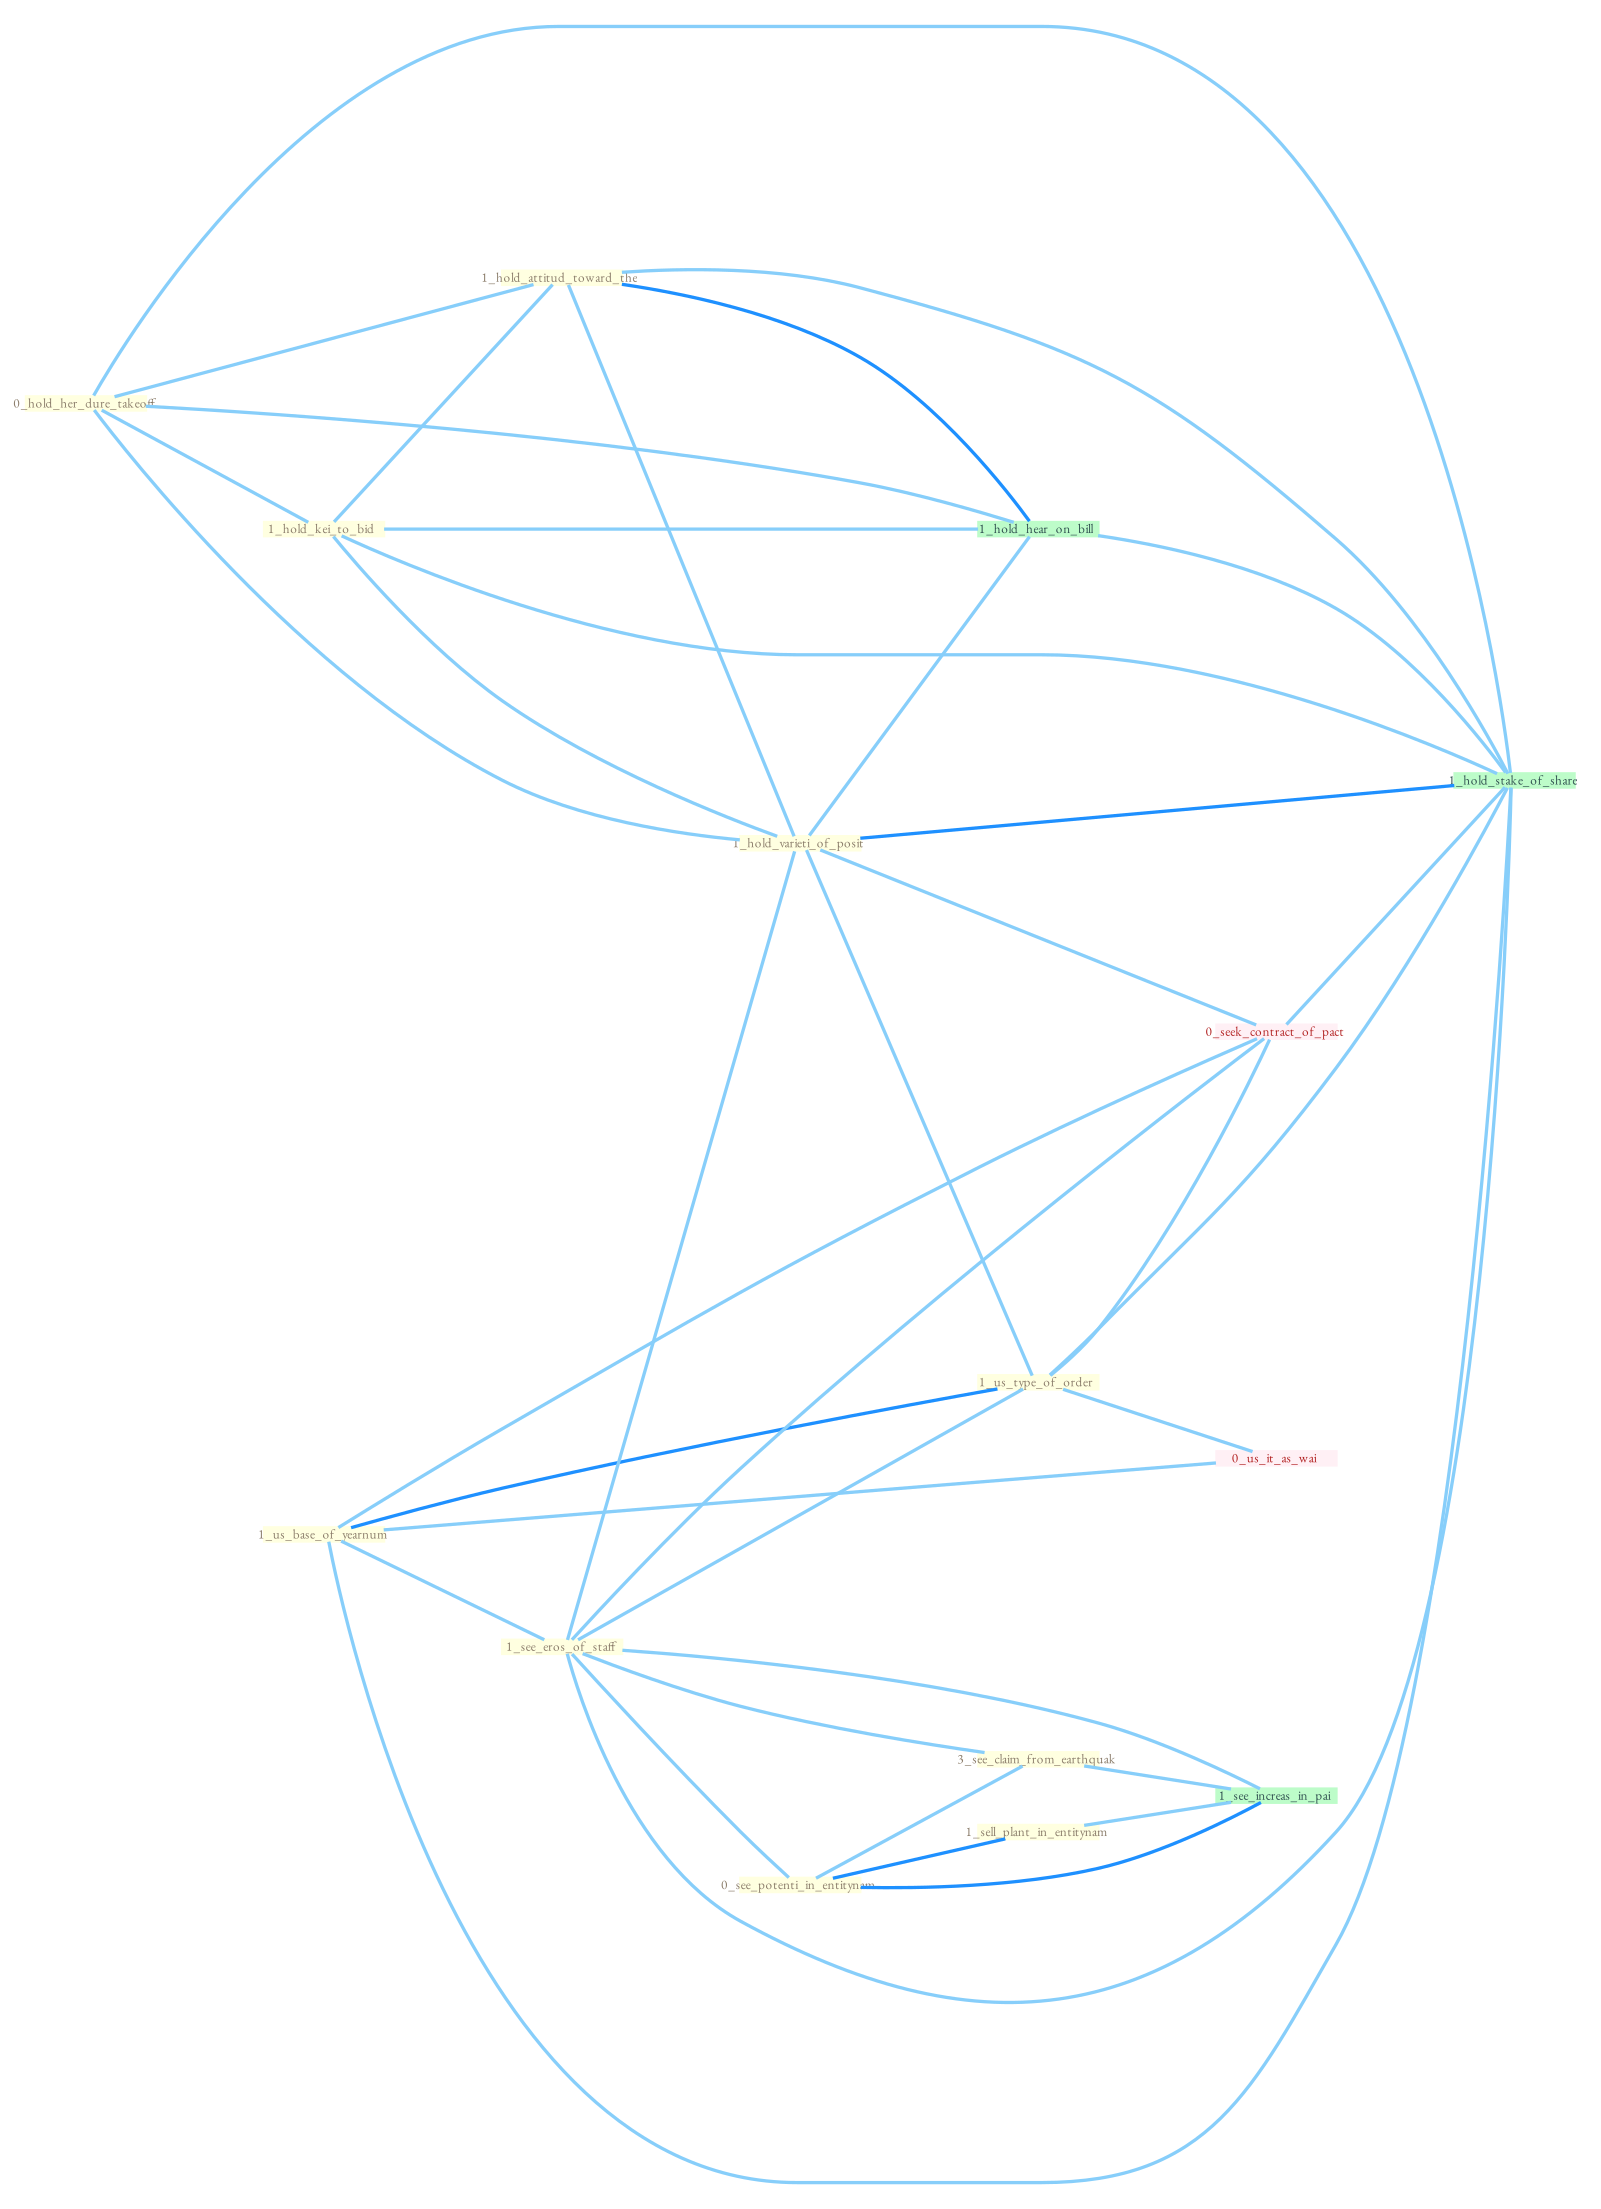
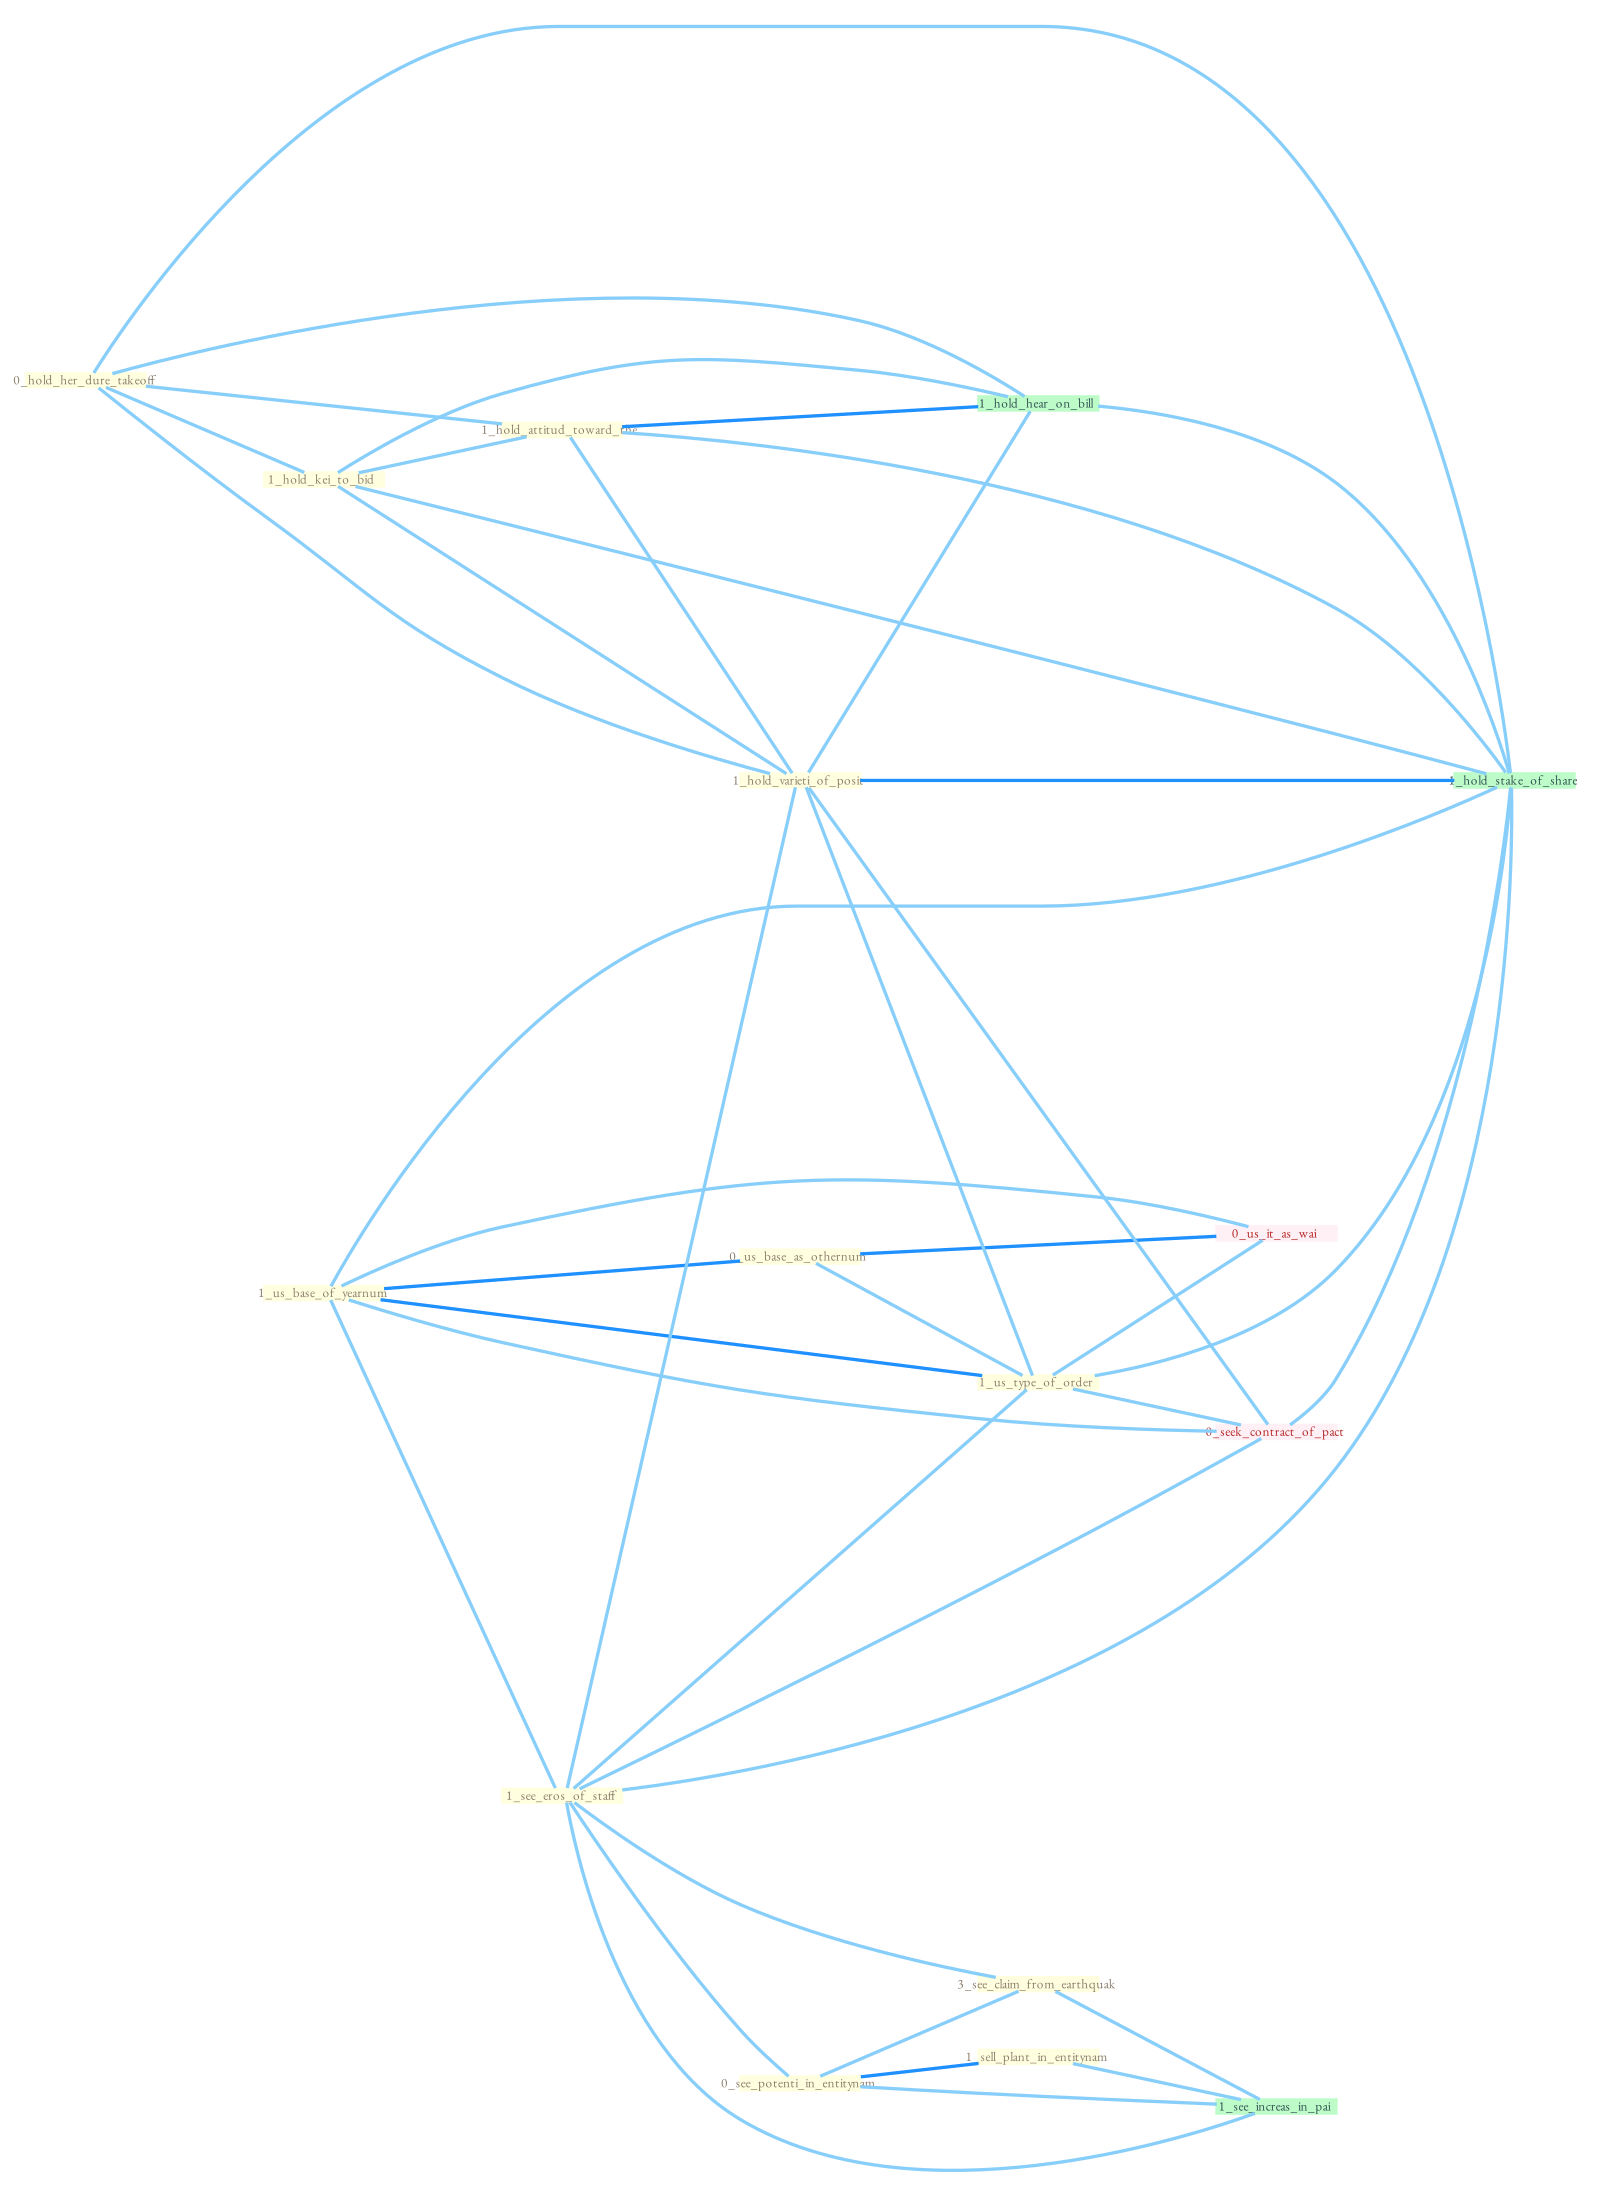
node "0_us_base_as_othernum": added
edge "1_see_increas_in_pai" -- "0_see_potenti_in_entitynam": color #1e90ff -> #87cefa
